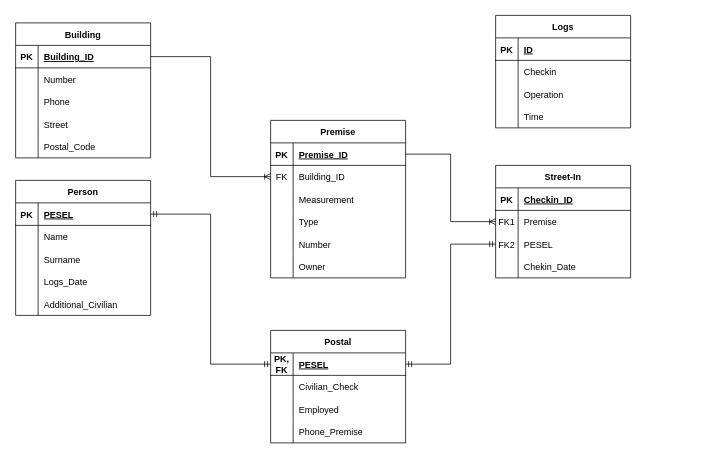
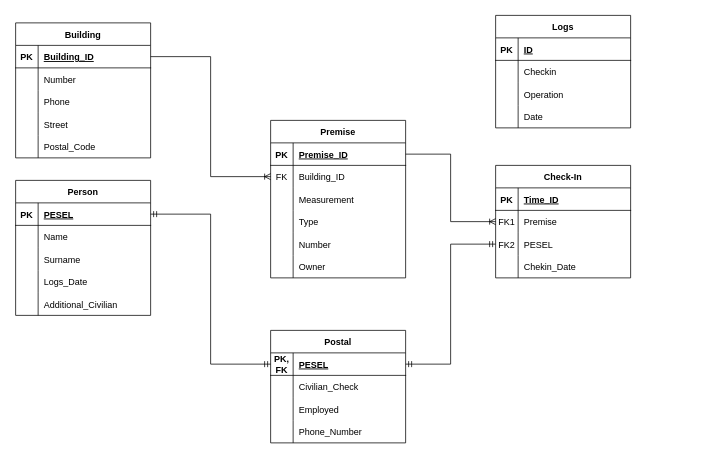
node "Time": label "Time" -> "Date"
node "Street-In": label "Street-In" -> "Check-In"
node "Checkin_ID": label "Checkin_ID" -> "Time_ID"
node "Phone_Premise": label "Phone_Premise" -> "Phone_Number"
